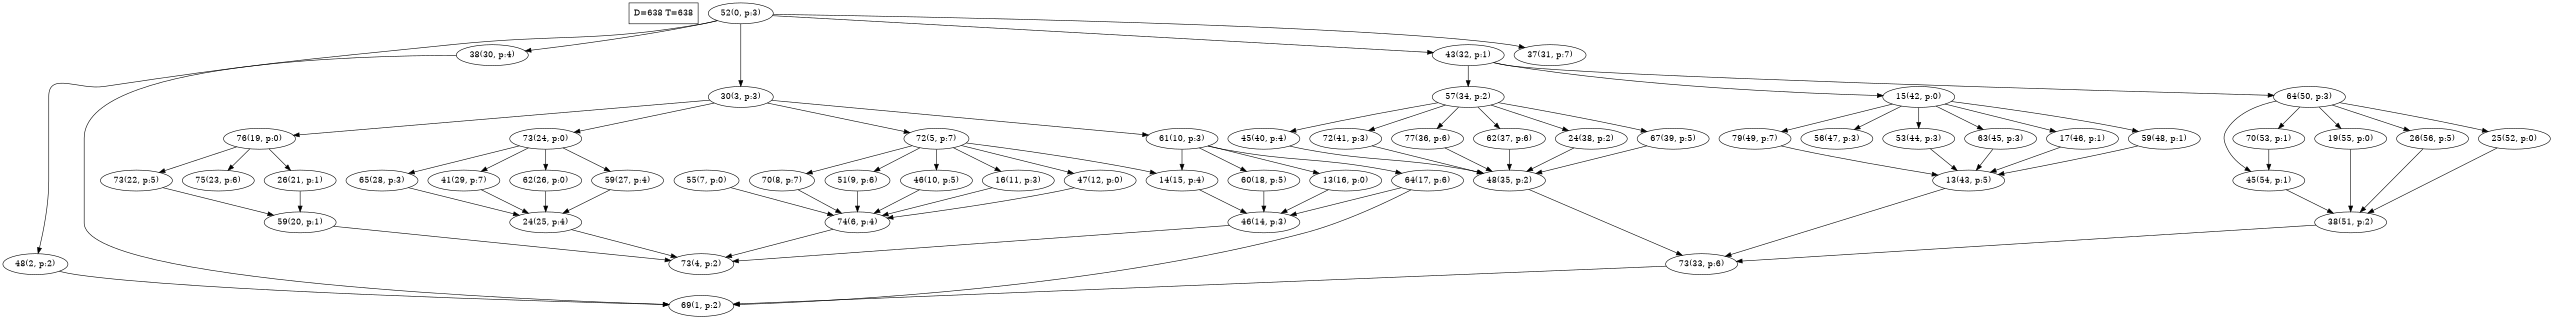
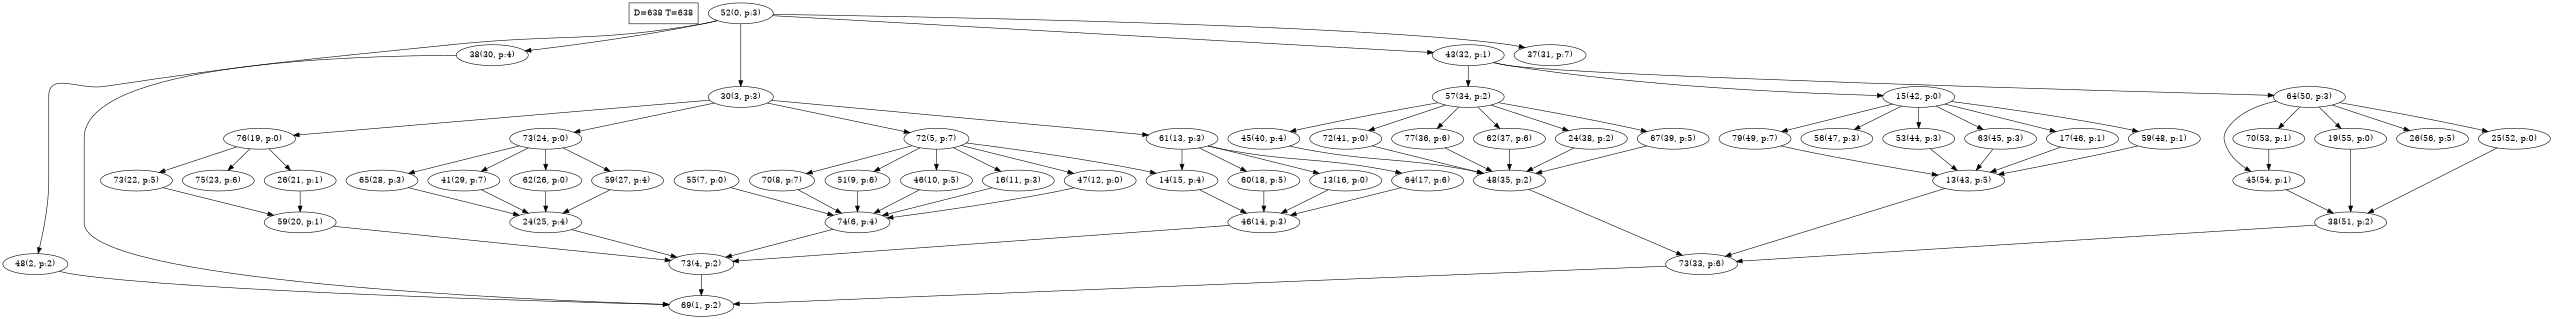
node "61(10, p:3)": label "61(10, p:3)" -> "61(13, p:3)"
node "72(41, p:3)": label "72(41, p:3)" -> "72(41, p:0)"
edge "26(56, p:5)" -> "38(51, p:2)": removed
edge "64(17, p:6)" -> "69(1, p:2)": now "73(4, p:2)" -> "69(1, p:2)"
